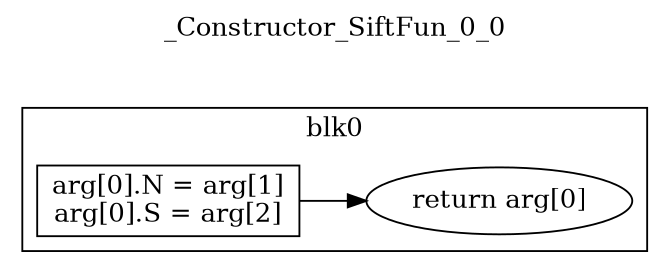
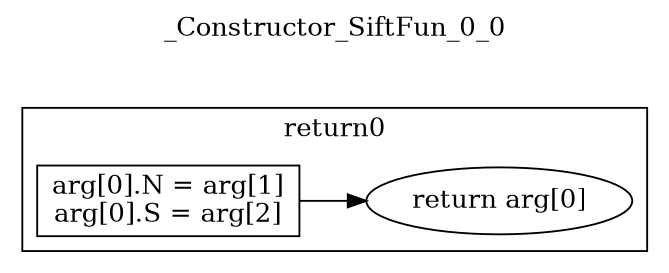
cluster "blk0": label "blk0" -> "return0"
